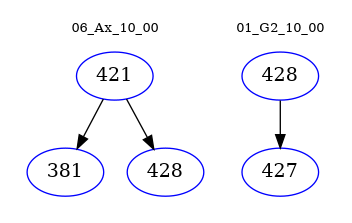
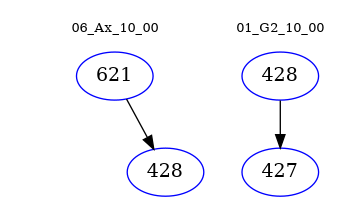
node "421": label "421" -> "621"
node "381": removed
